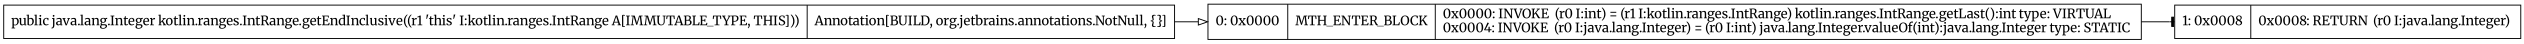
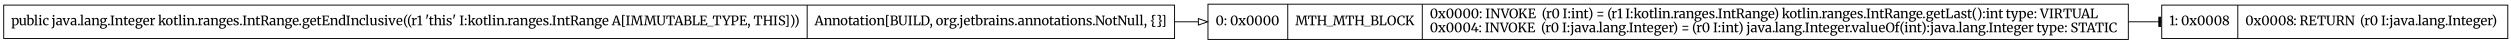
node "0: 0x0000": text "MTH_ENTER_BLOCK" -> "MTH_MTH_BLOCK"
